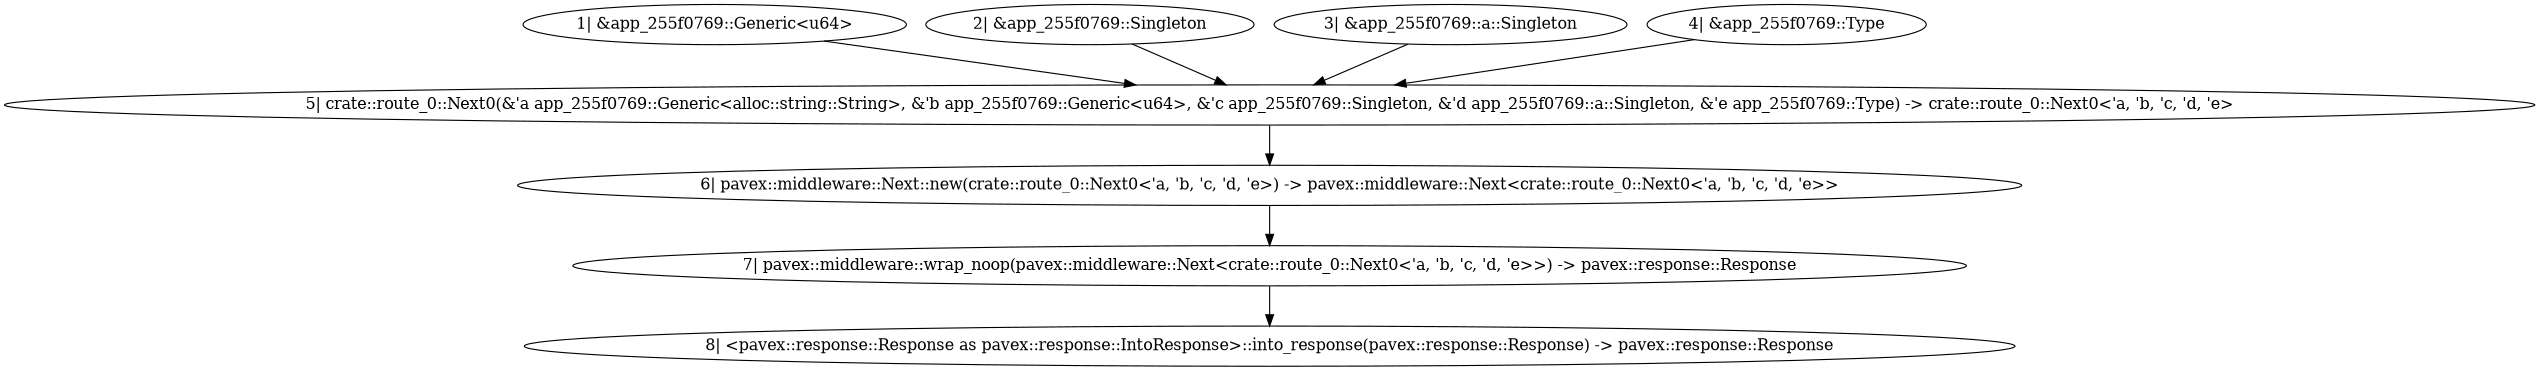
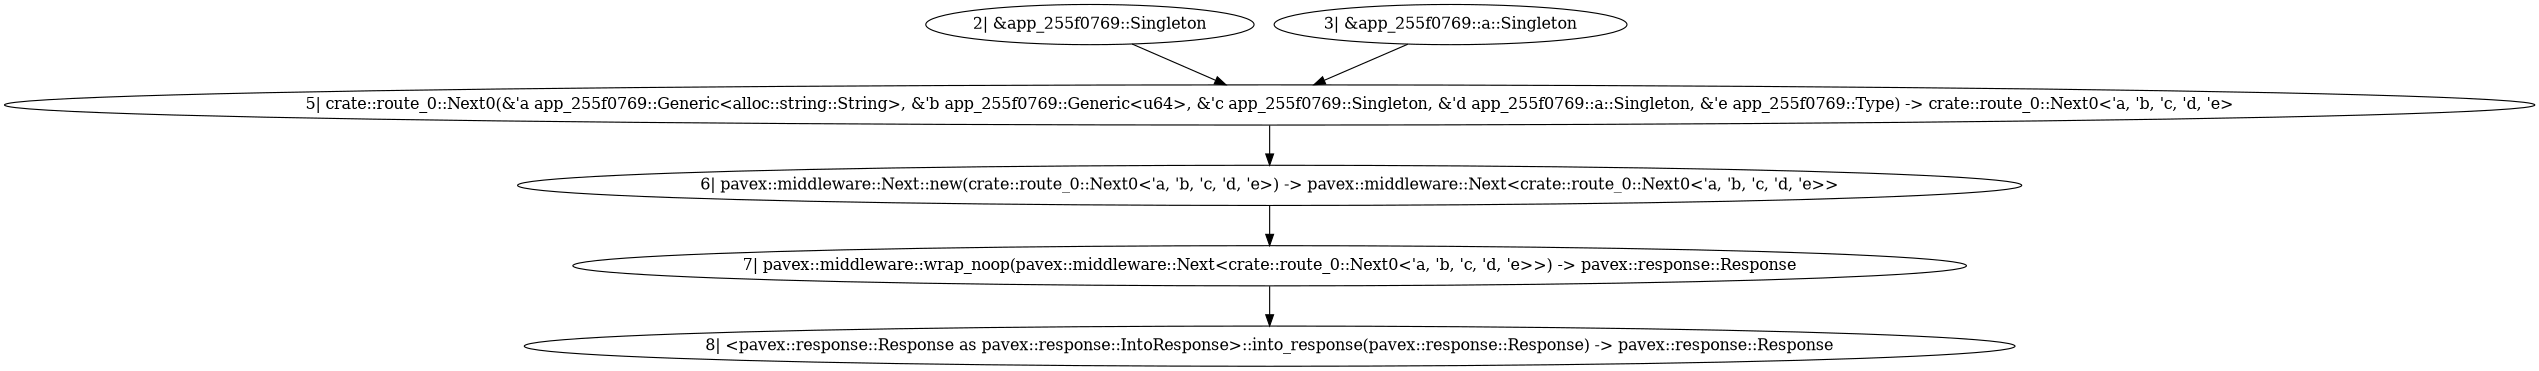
node "1| &app_255f0769::Generic<u64>": removed
node "4| &app_255f0769::Type": removed
